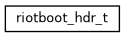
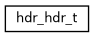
node "riotboot_hdr_t": label "riotboot_hdr_t" -> "hdr_hdr_t"
